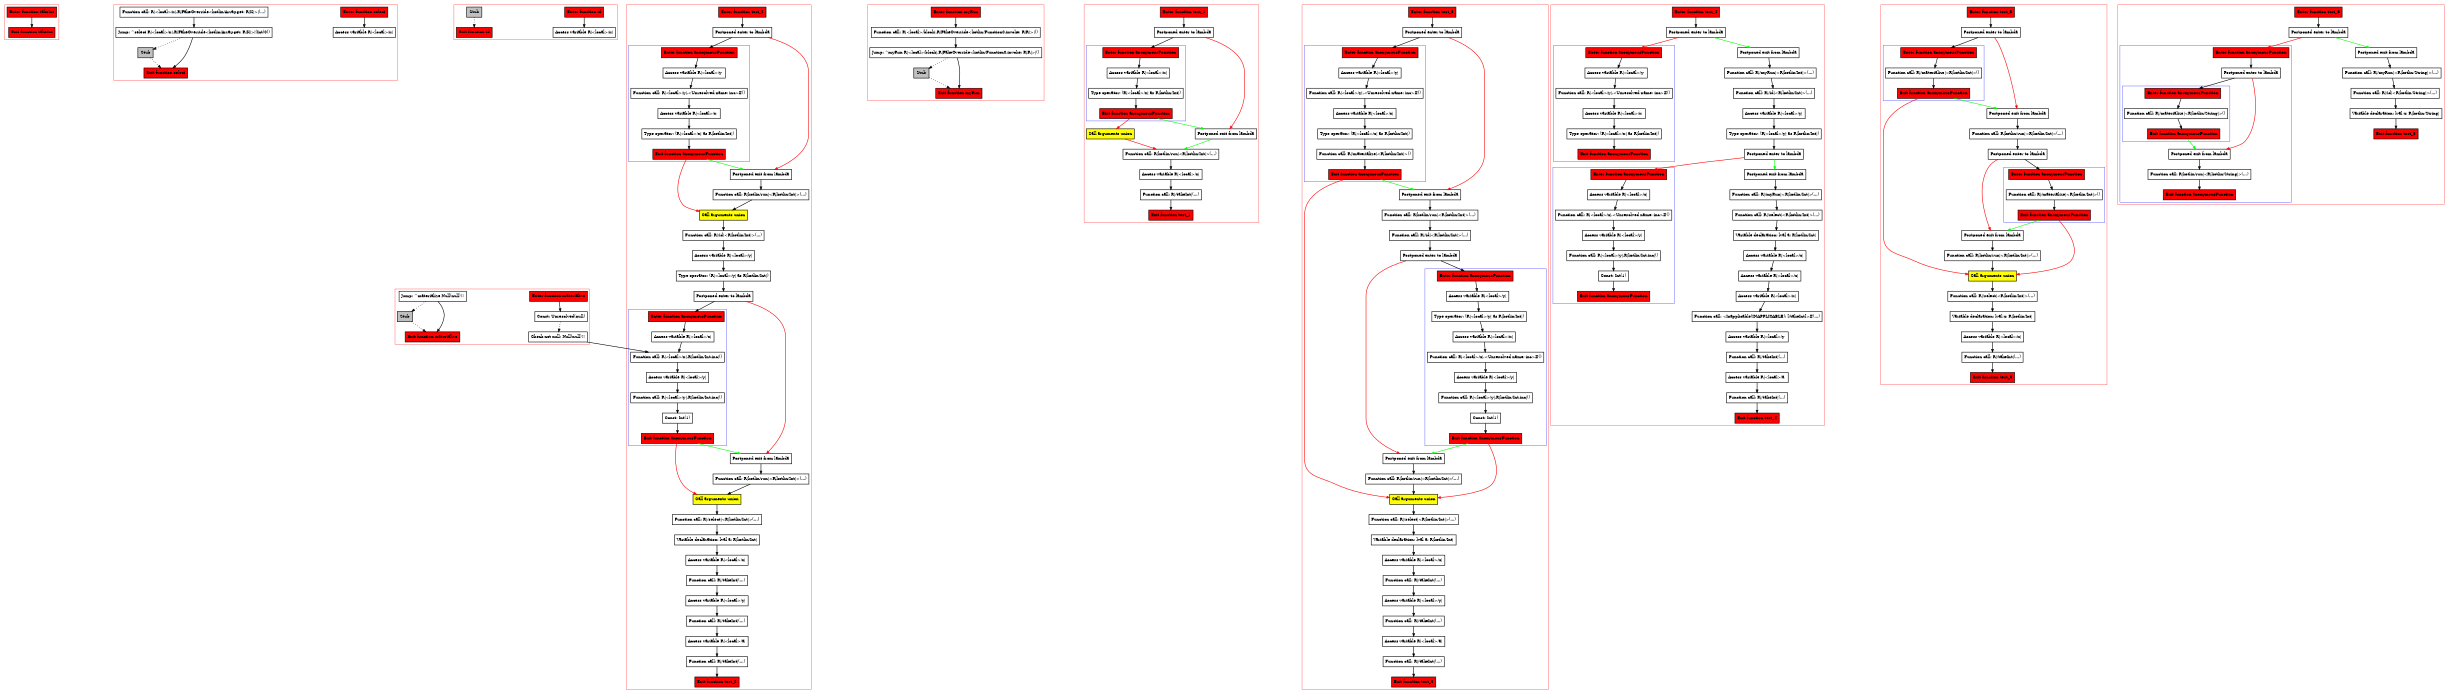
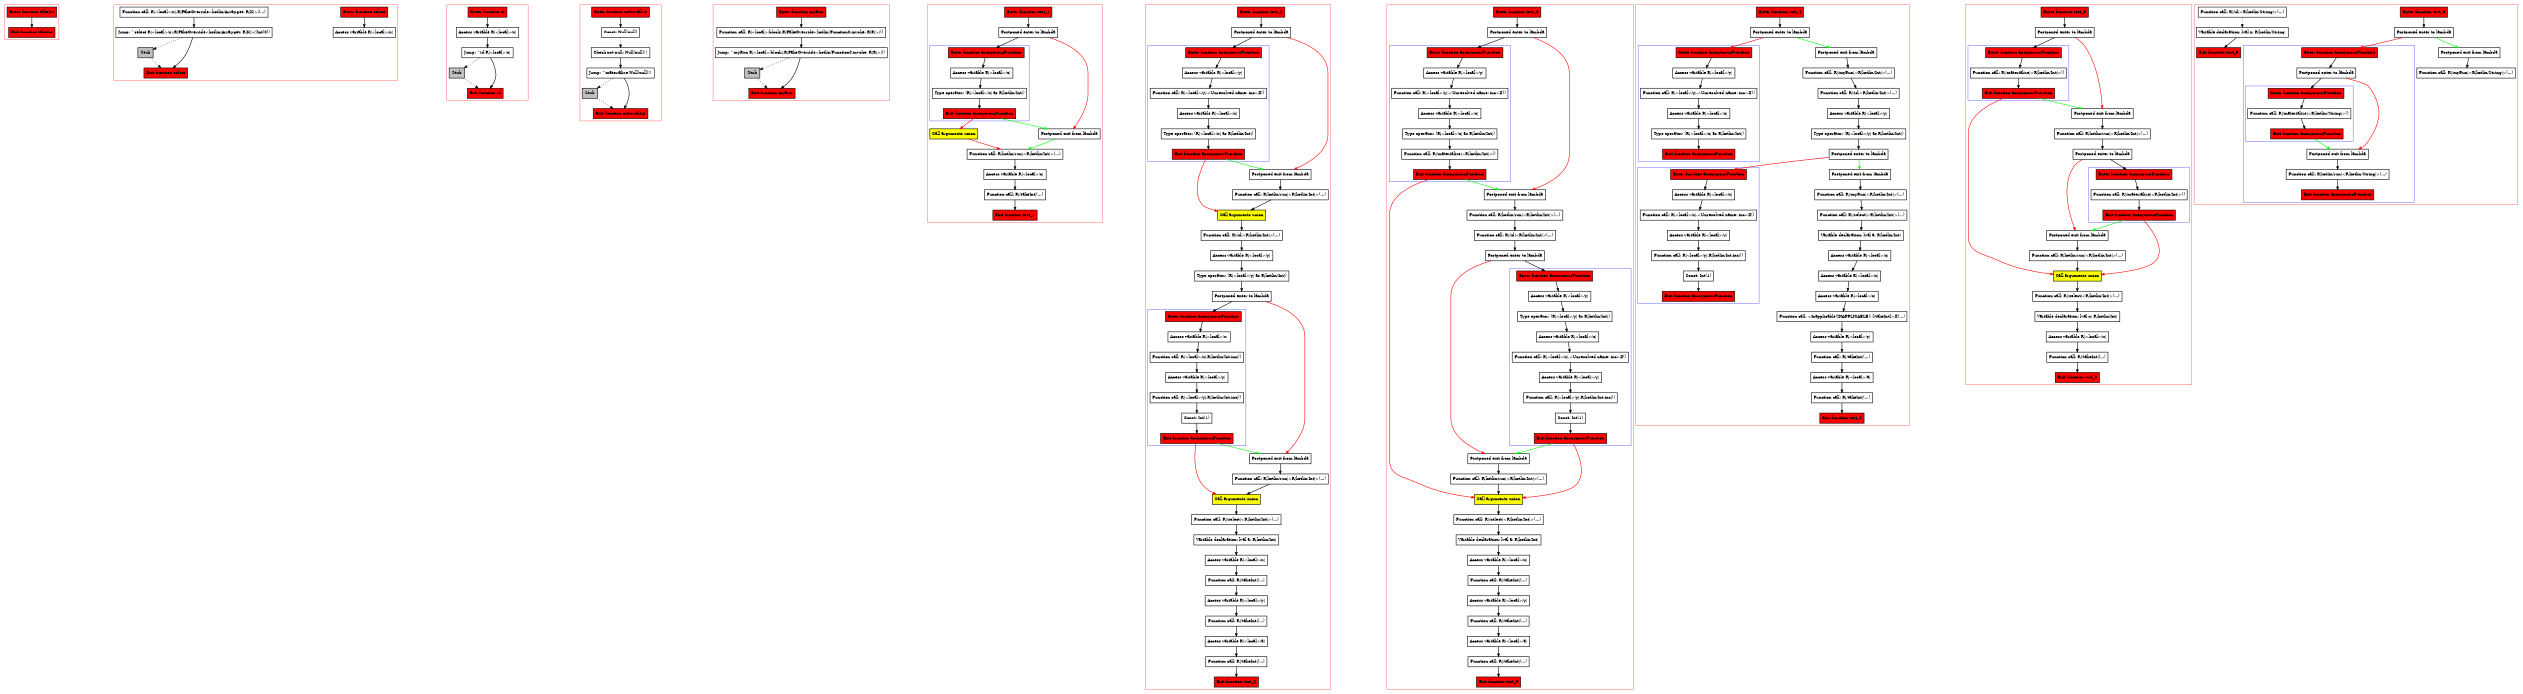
node "Jump: ^id R|<local>/x|": added
edge "Function call: R|/myRun|<R|kotlin/String|>(...)" -> "Function call: R|/id|<R|kotlin/String|>(...)": removed
edge "Function call: R|/id|<R|kotlin/String|>(...)" -> "Variable declaration: lval x: R|kotlin/String|": style solid -> dotted
node "Const: Unresolved(null)": label "Const: Unresolved(null)" -> "Const: Null(null)"
edge "Check not null: Null(null)!!" -> "Function call: R|<local>/x|.R|kotlin/Int.inc|()": now "Check not null: Null(null)!!" -> "Jump: ^materialize Null(null)!!"
